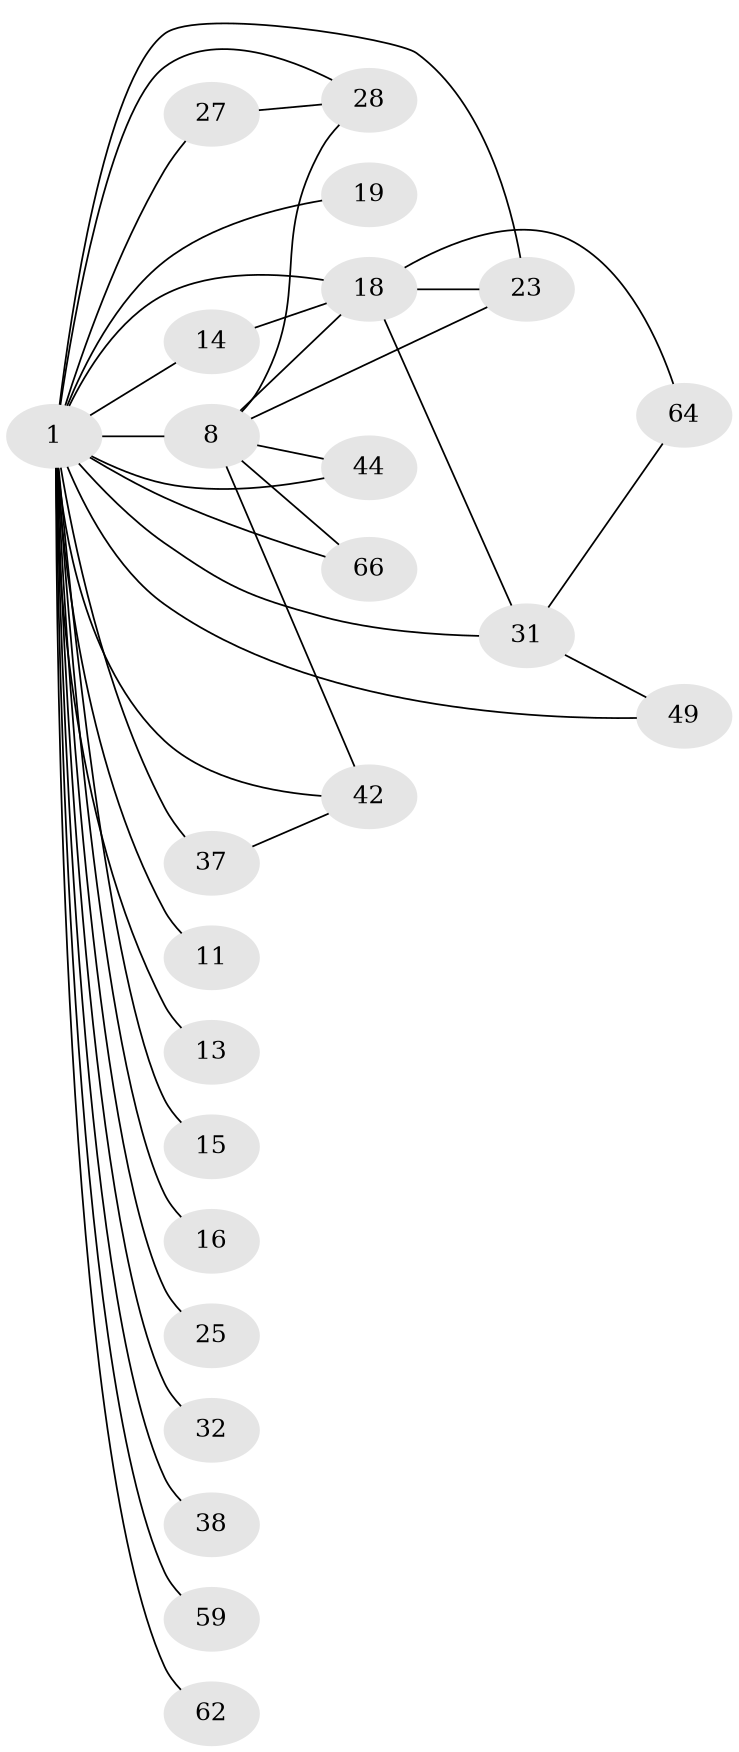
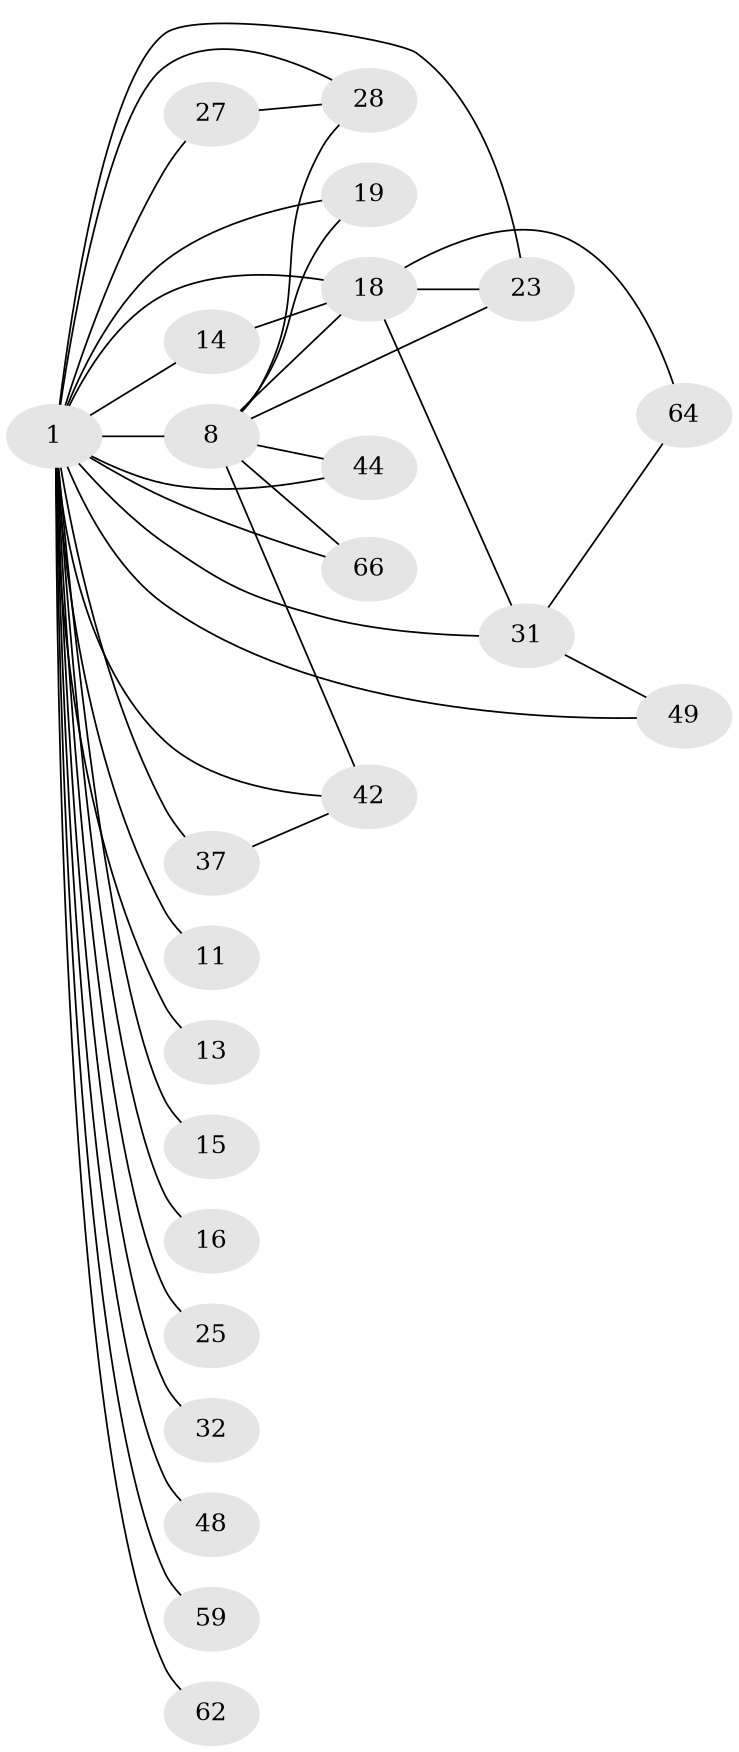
edge "19" -- "8": added
node "38": label "38" -> "48"
